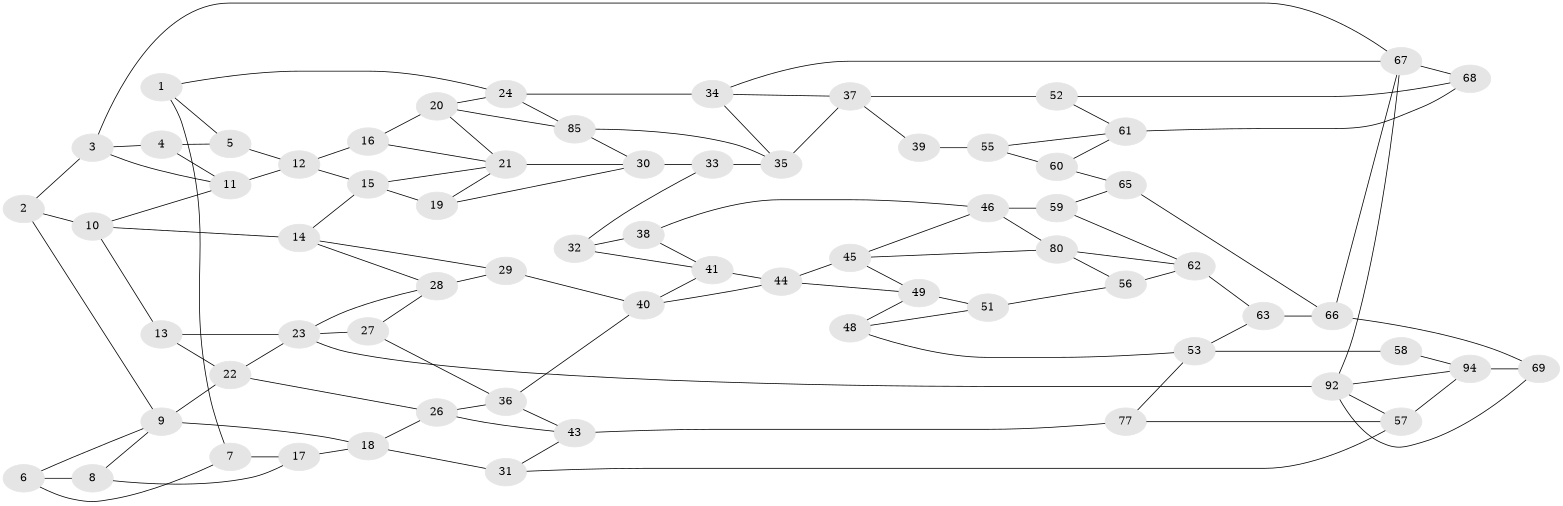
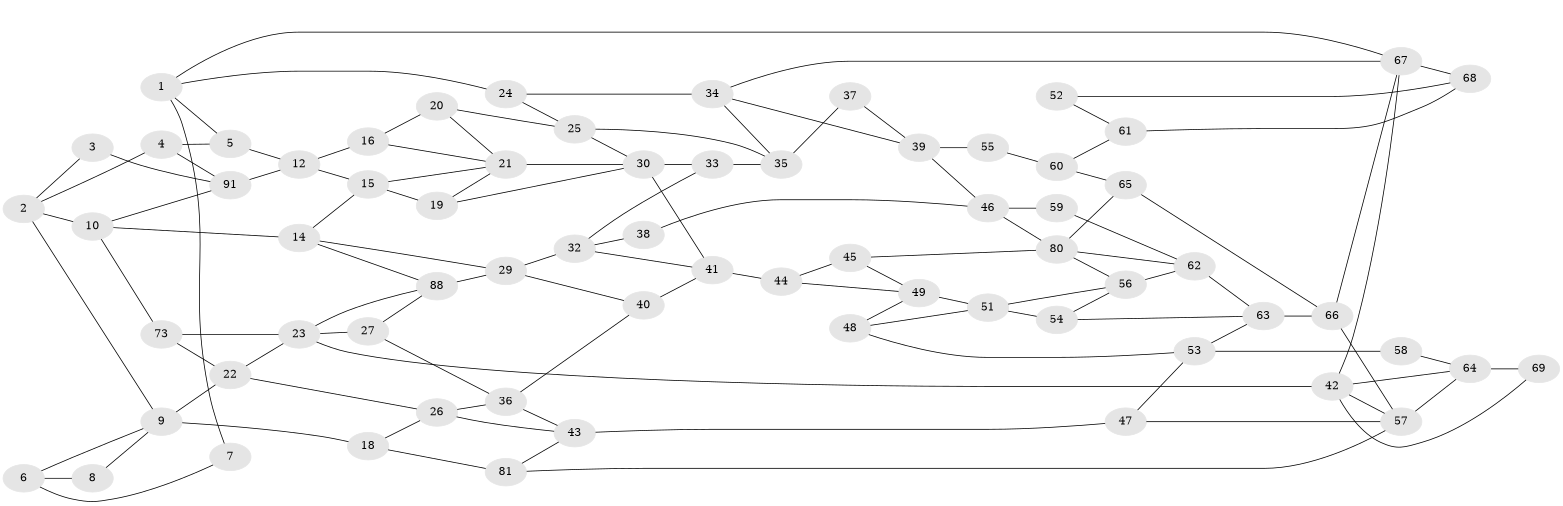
edge "67" -- "3": now "67" -- "1"
edge "34" -- "37": now "34" -- "39"
edge "37" -- "52": removed
edge "24" -- "20": removed
node "85": label "85" -> "25"
edge "61" -- "55": removed
edge "4" -- "3": now "4" -- "2"
node "11": label "11" -> "91"
edge "65" -- "59": now "65" -- "80"
edge "46" -- "45": now "46" -- "39"
edge "38" -- "41": now "30" -- "41"
edge "32" -- "29": added
node "28": label "28" -> "88"
edge "44" -- "40": removed
node "54": added
node "13": label "13" -> "73"
edge "66" -- "69": now "66" -- "57"
node "94": label "94" -> "64"
node "92": label "92" -> "42"
node "77": label "77" -> "47"
node "17": removed
node "31": label "31" -> "81"
